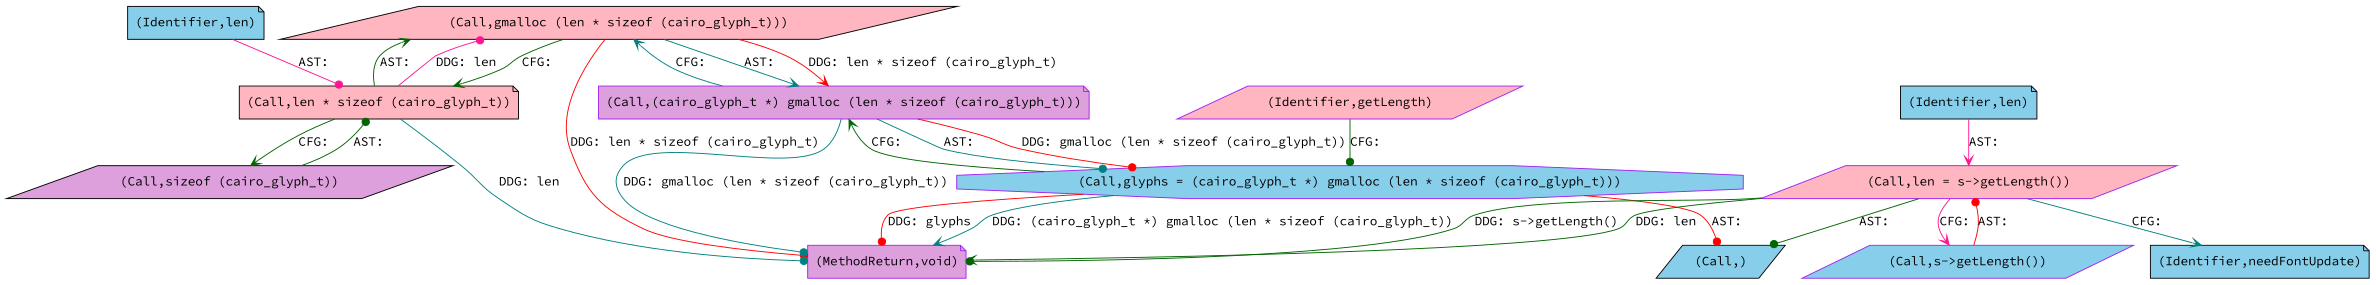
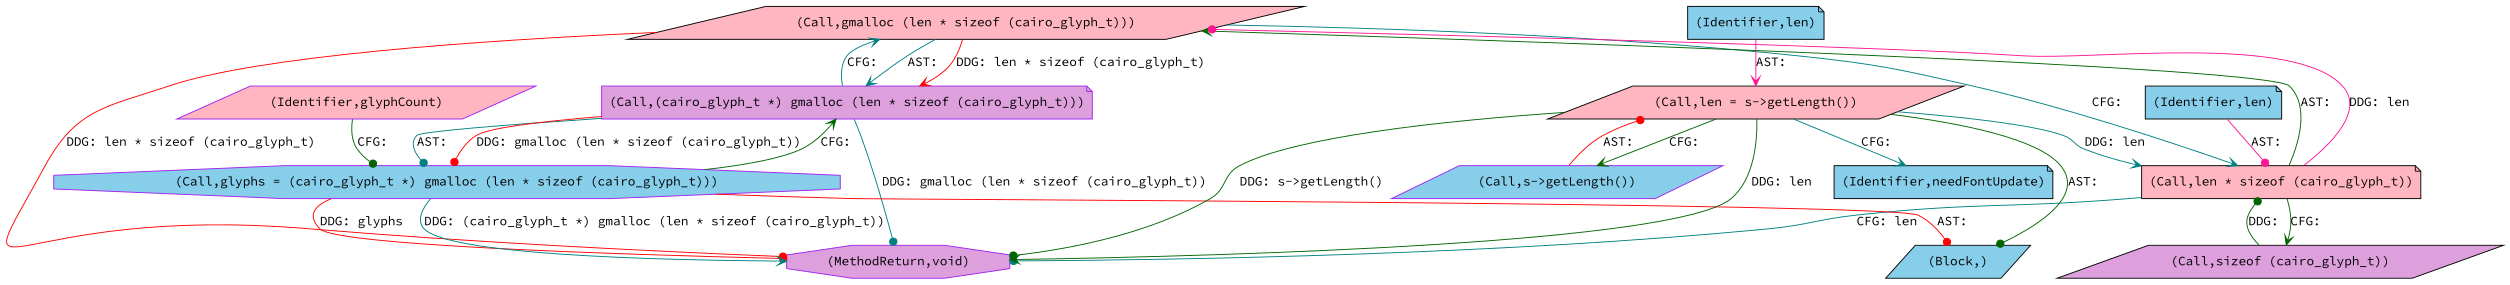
edge "(Call,gmalloc (len * sizeof (cairo_glyph_t)))" -> "(Call,len * sizeof (cairo_glyph_t))": color darkgreen -> teal
node "(Identifier,getLength)": label "(Identifier,getLength)" -> "(Identifier,glyphCount)"
edge "(Call,len = s->getLength())" -> "(Call,len * sizeof (cairo_glyph_t))": added, label "DDG: len"
edge "(Call,sizeof (cairo_glyph_t))" -> "(Call,len * sizeof (cairo_glyph_t))": label "AST: " -> "DDG: "
edge "(Call,len * sizeof (cairo_glyph_t))" -> "(MethodReturn,void)": label "DDG: len" -> "CFG: len"
node "(Call,len = s->getLength())": color purple -> black
edge "(Call,len = s->getLength())" -> "(Call,s->getLength())": color deeppink -> darkgreen
node "(MethodReturn,void)": shape note -> octagon
node "(Call,)": label "(Call,)" -> "(Block,)"
